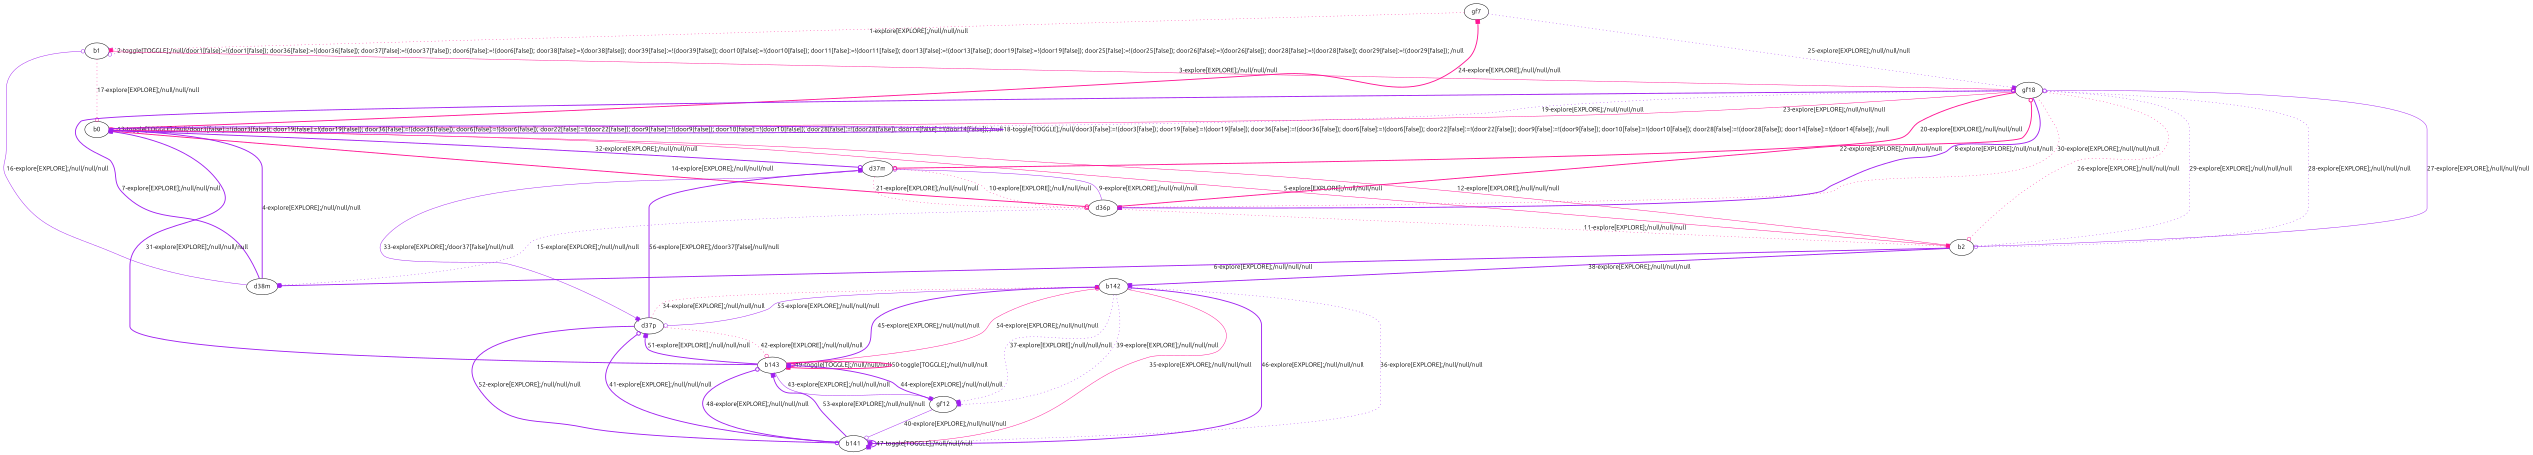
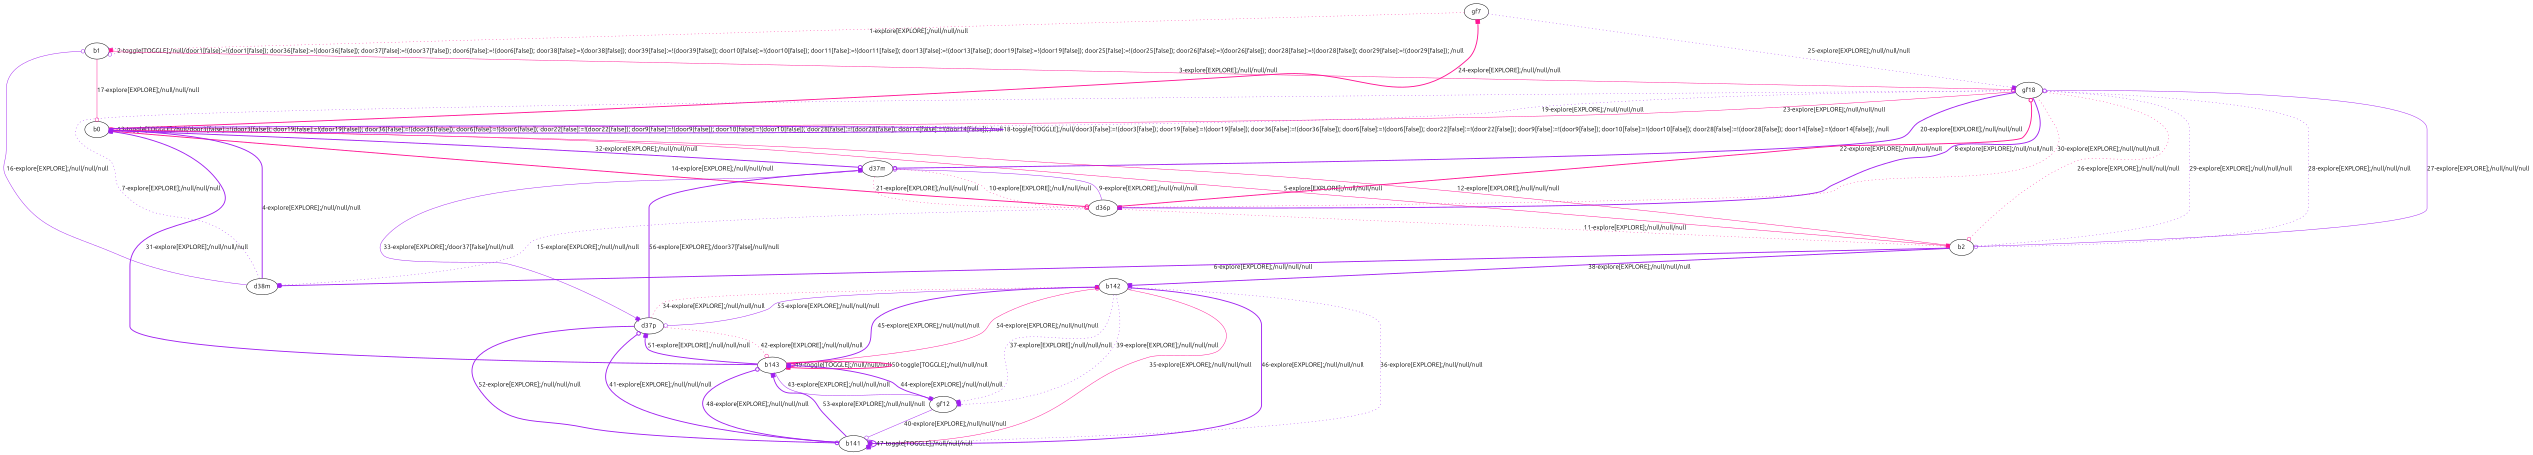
edge "b1" -> "b0": style dotted -> solid
edge "d38m" -> "gf18": style bold -> dotted
edge "gf18" -> "d37m": color deeppink -> purple
